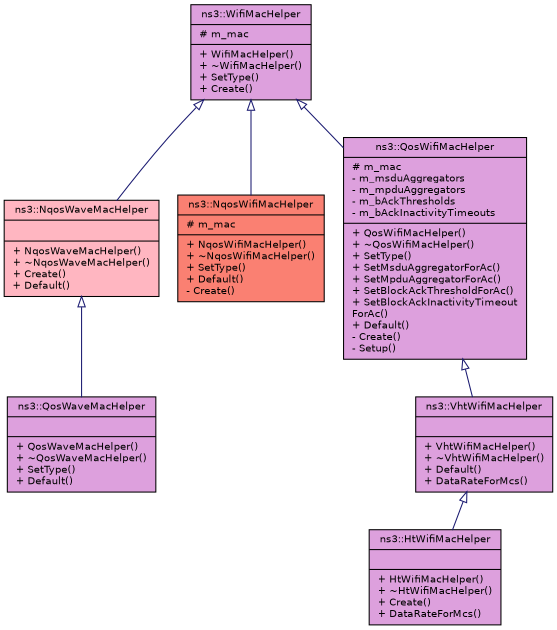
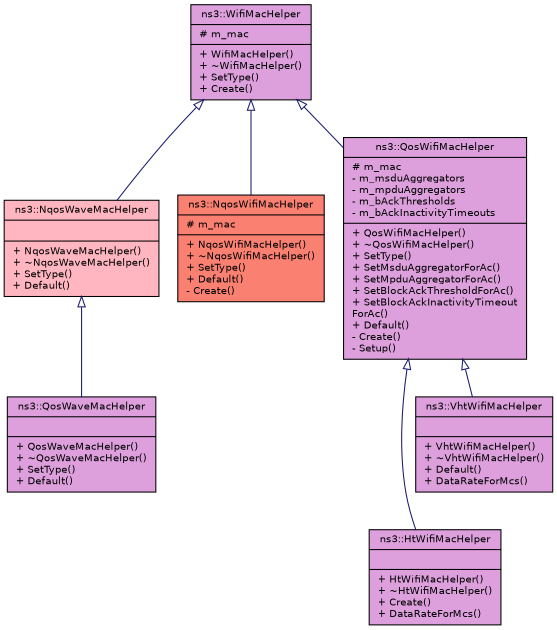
node "ns3::NqosWaveMacHelper": text "+ Create()" -> "+ SetType()"
edge "ns3::HtWifiMacHelper" -> "ns3::VhtWifiMacHelper": now "ns3::HtWifiMacHelper" -> "ns3::QosWifiMacHelper"
